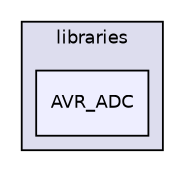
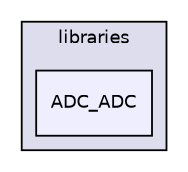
node "AVR_ADC": label "AVR_ADC" -> "ADC_ADC"
